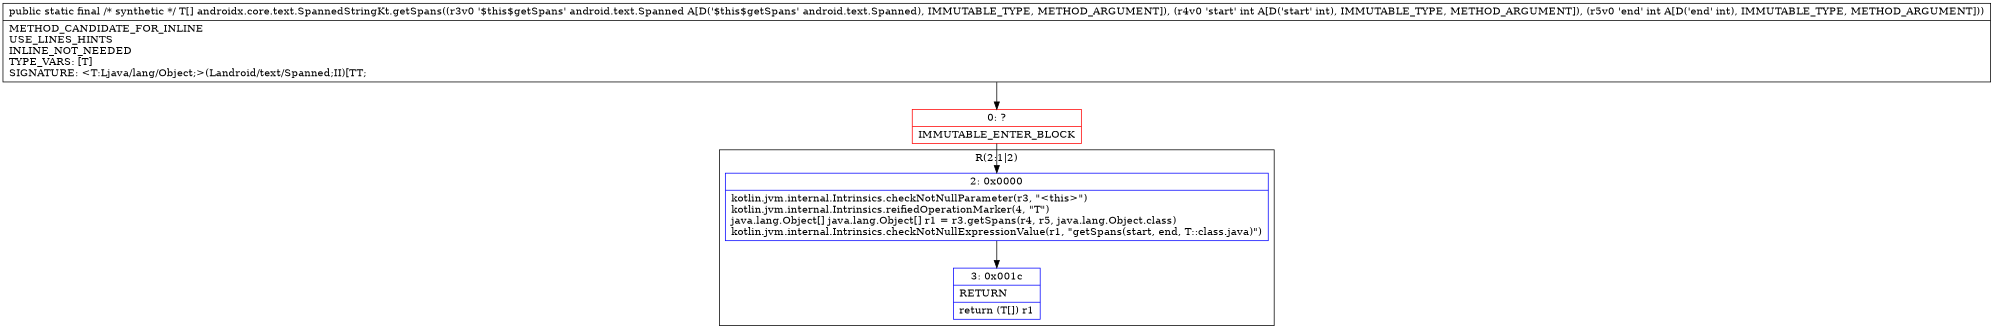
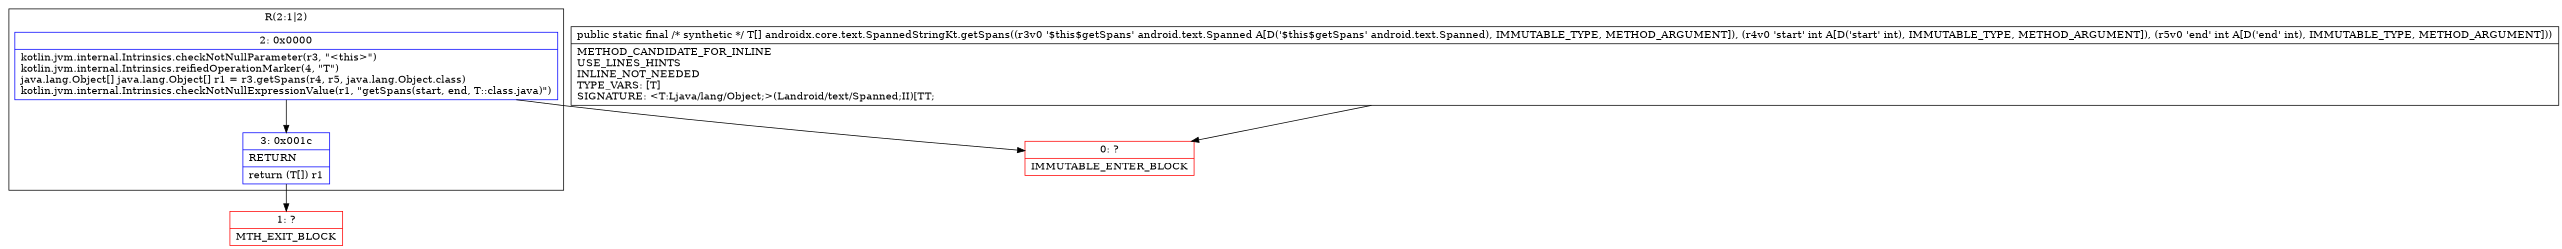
edge "0: ?" -> "2: 0x0000": reversed
node "1: ?": added
